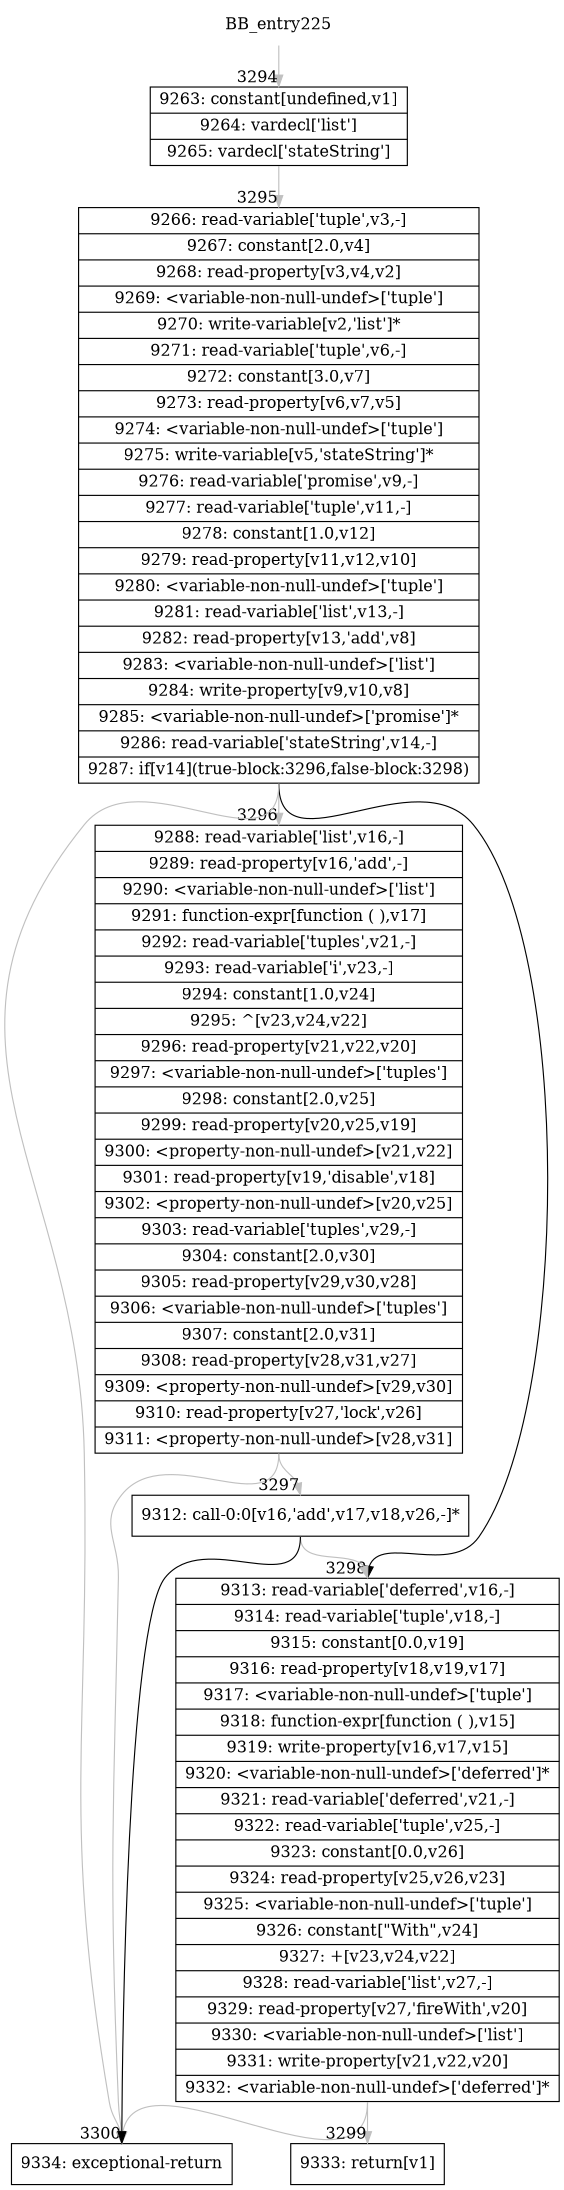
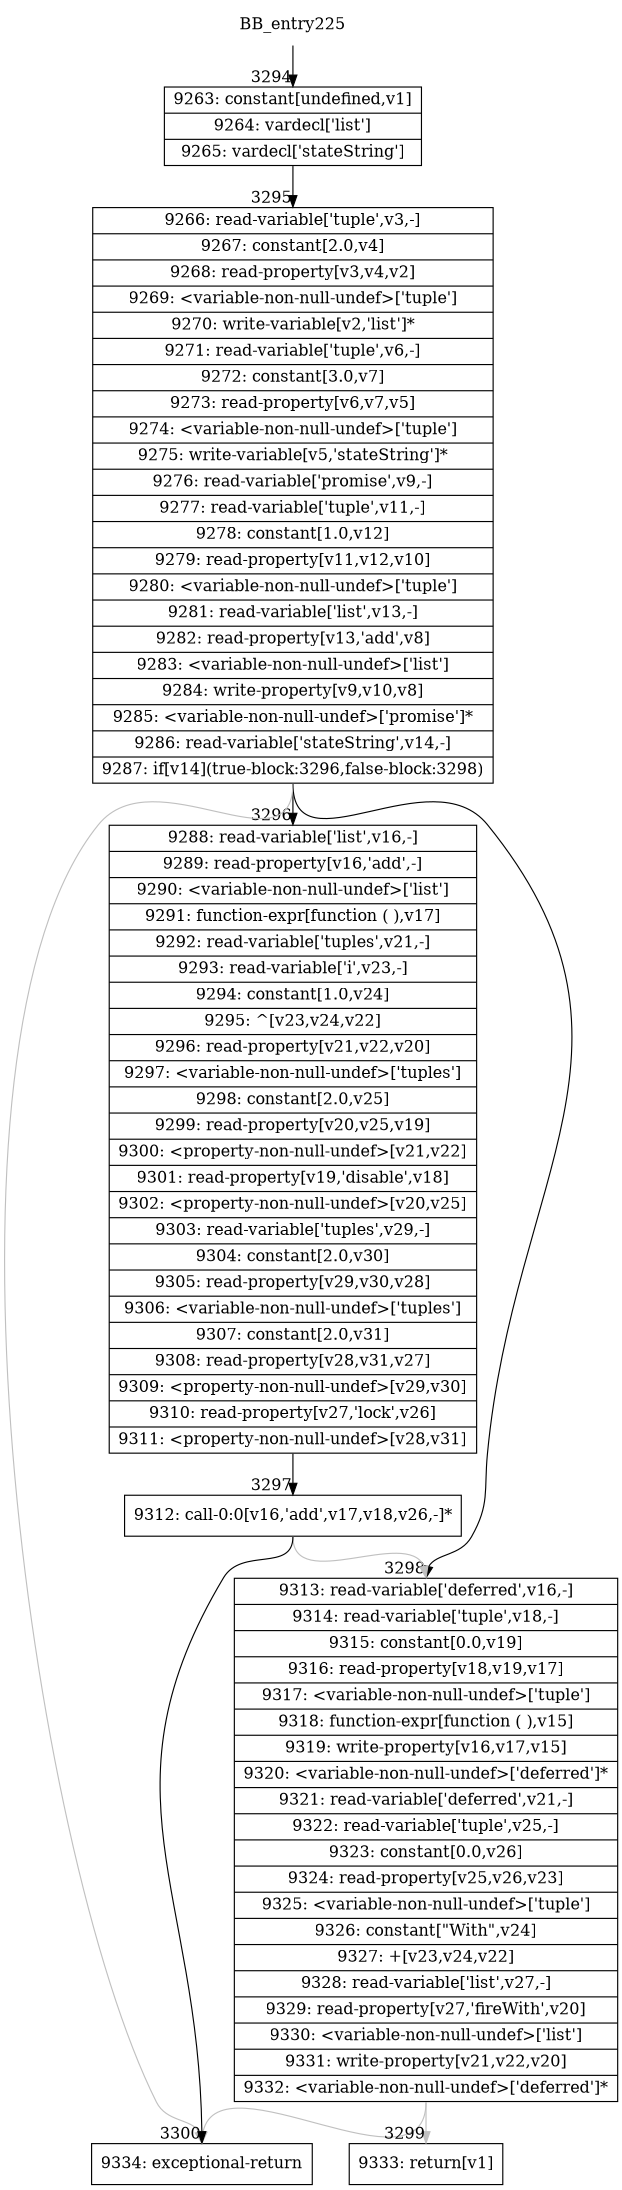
edge "BB_entry225" -> "9263: constant[undefined,v1]": color gray -> black
edge "9263: constant[undefined,v1]" -> "9266: read-variable['tuple',v3,-]": color gray -> black
edge "9266: read-variable['tuple',v3,-]" -> "9288: read-variable['list',v16,-]": color gray -> black
edge "9288: read-variable['list',v16,-]" -> "9312: call-0:0[v16,'add',v17,v18,v26,-]*": color gray -> black
edge "9288: read-variable['list',v16,-]" -> "9334: exceptional-return": removed
